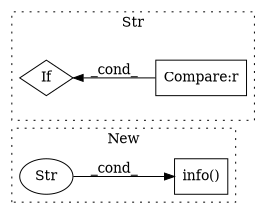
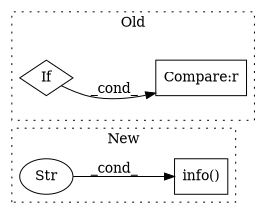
cluster "Str": label "Str" -> "Old"
edge "Compare:r" -> "If": reversed
